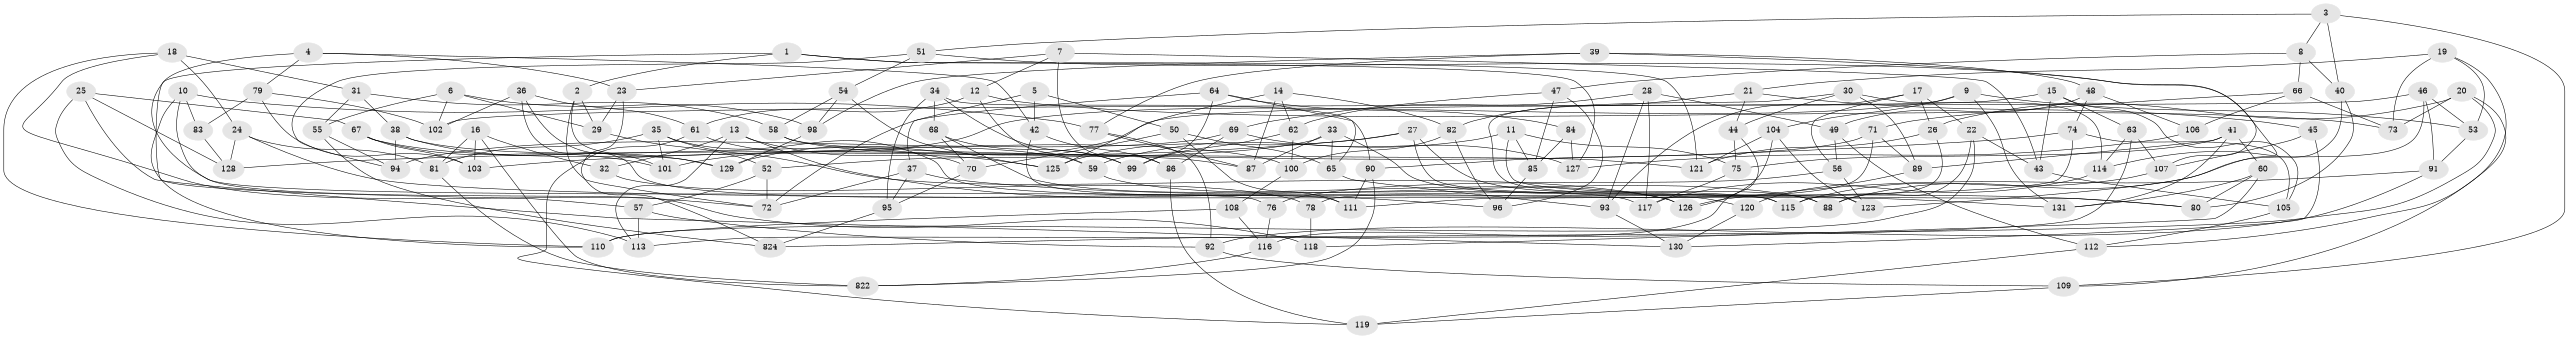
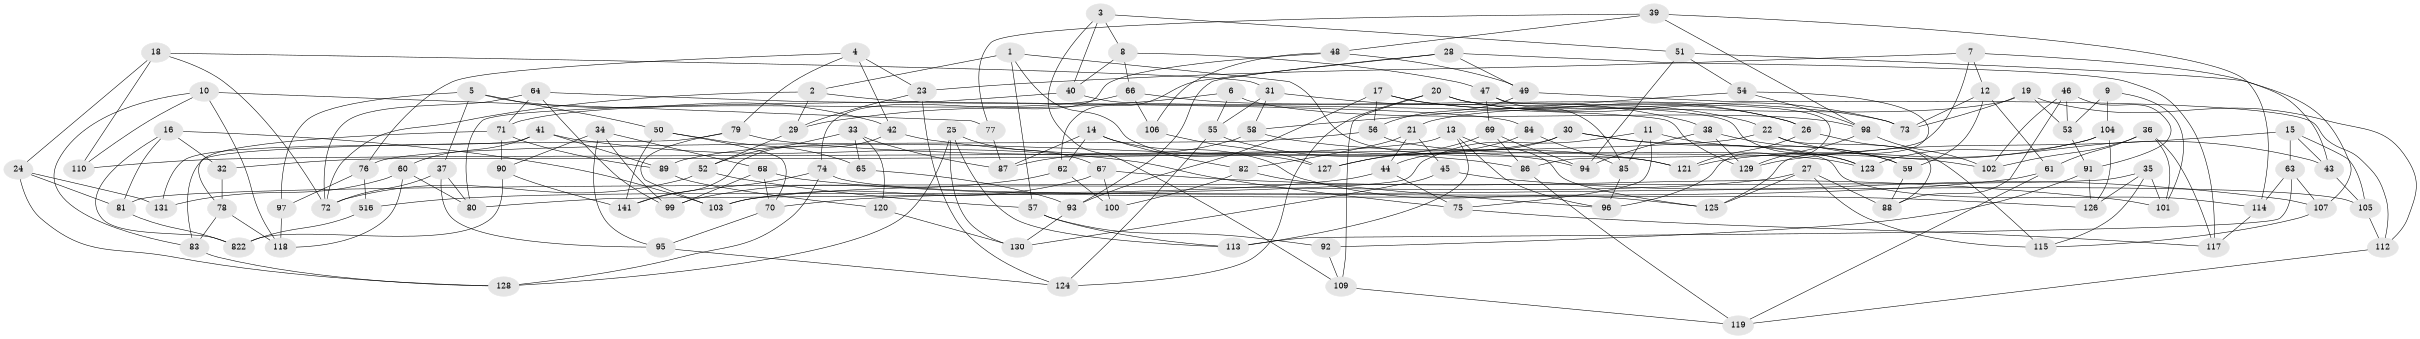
edge "6" -- "102": now "98" -- "102"
edge "64" -- "65": now "64" -- "71"
edge "9" -- "131": removed
edge "77" -- "92": removed
node "97": added
node "108": removed
node "111": label "111" -> "141"
edge "78" -- "83": added
node "824": label "824" -> "124"
node "116": label "116" -> "516"
